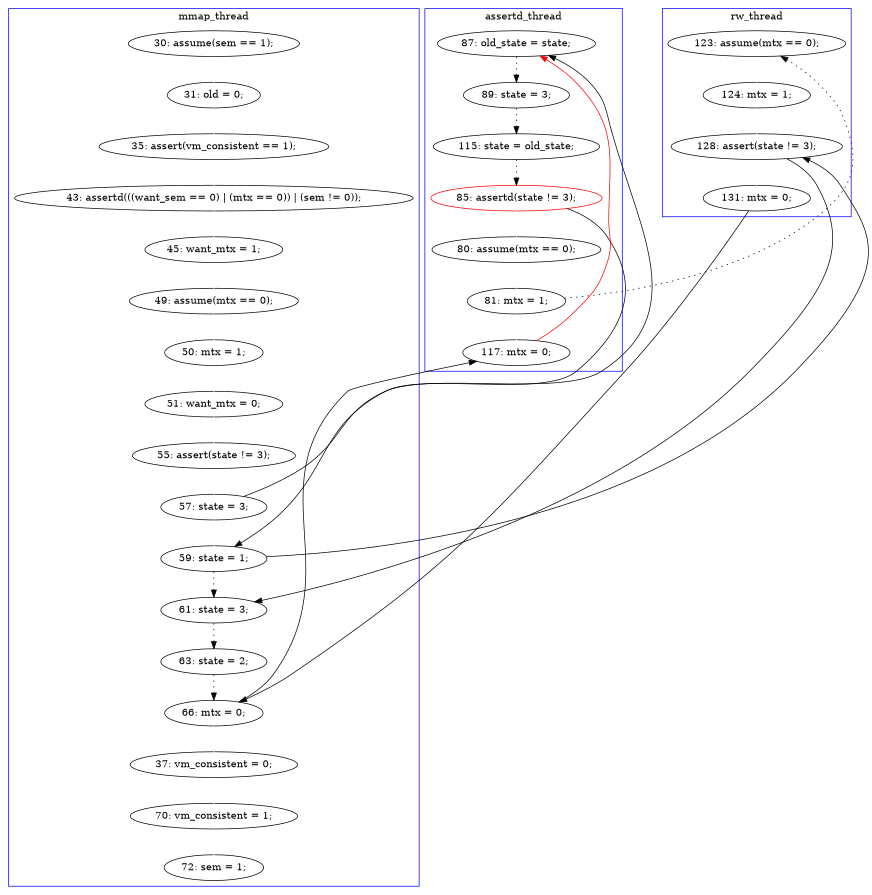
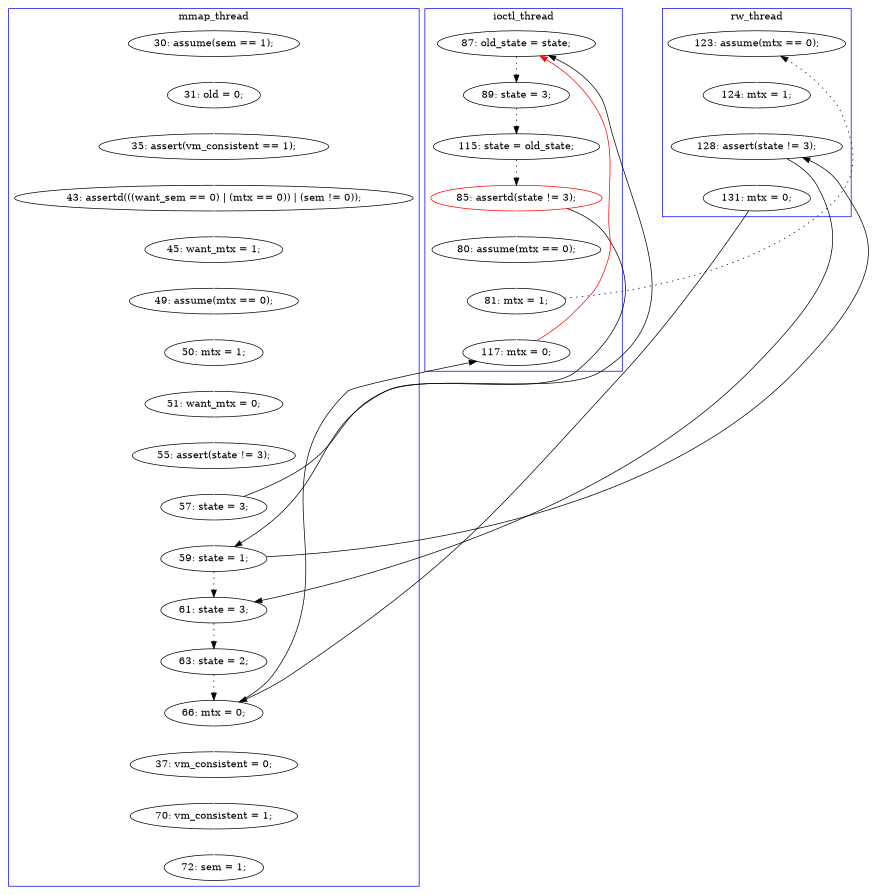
cluster "assertd_thread": label "assertd_thread" -> "ioctl_thread"
